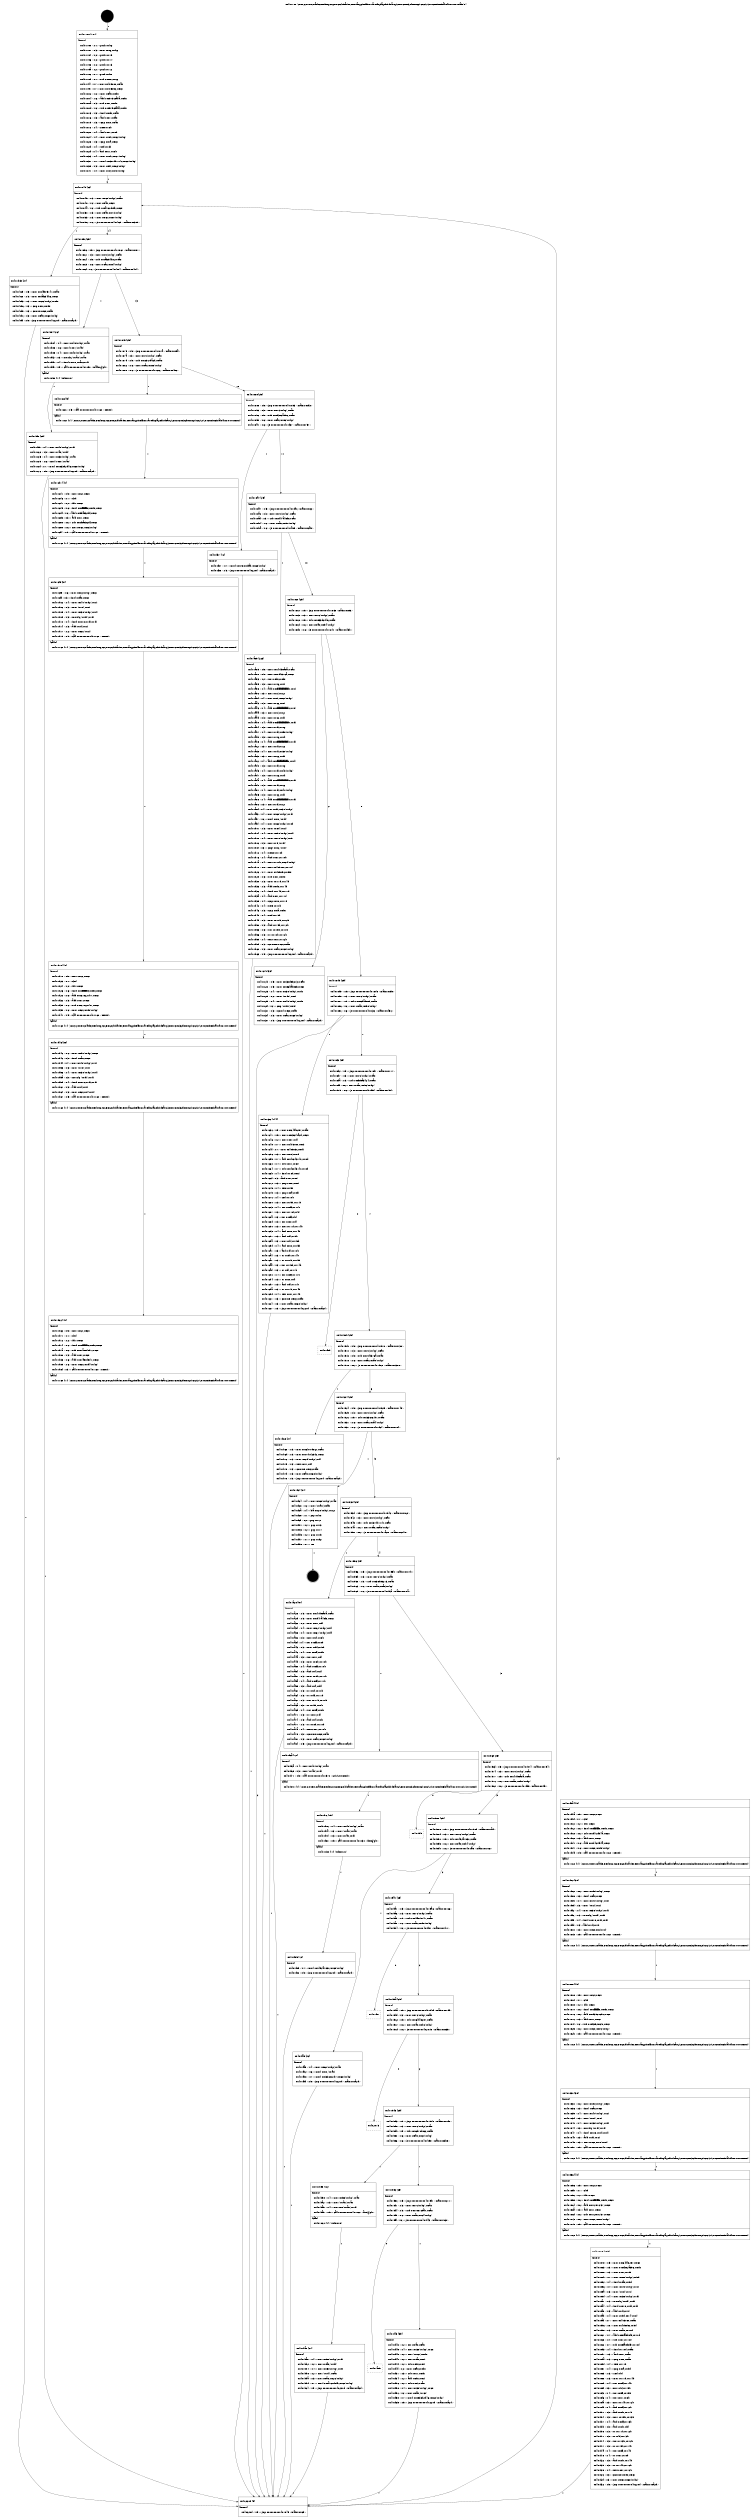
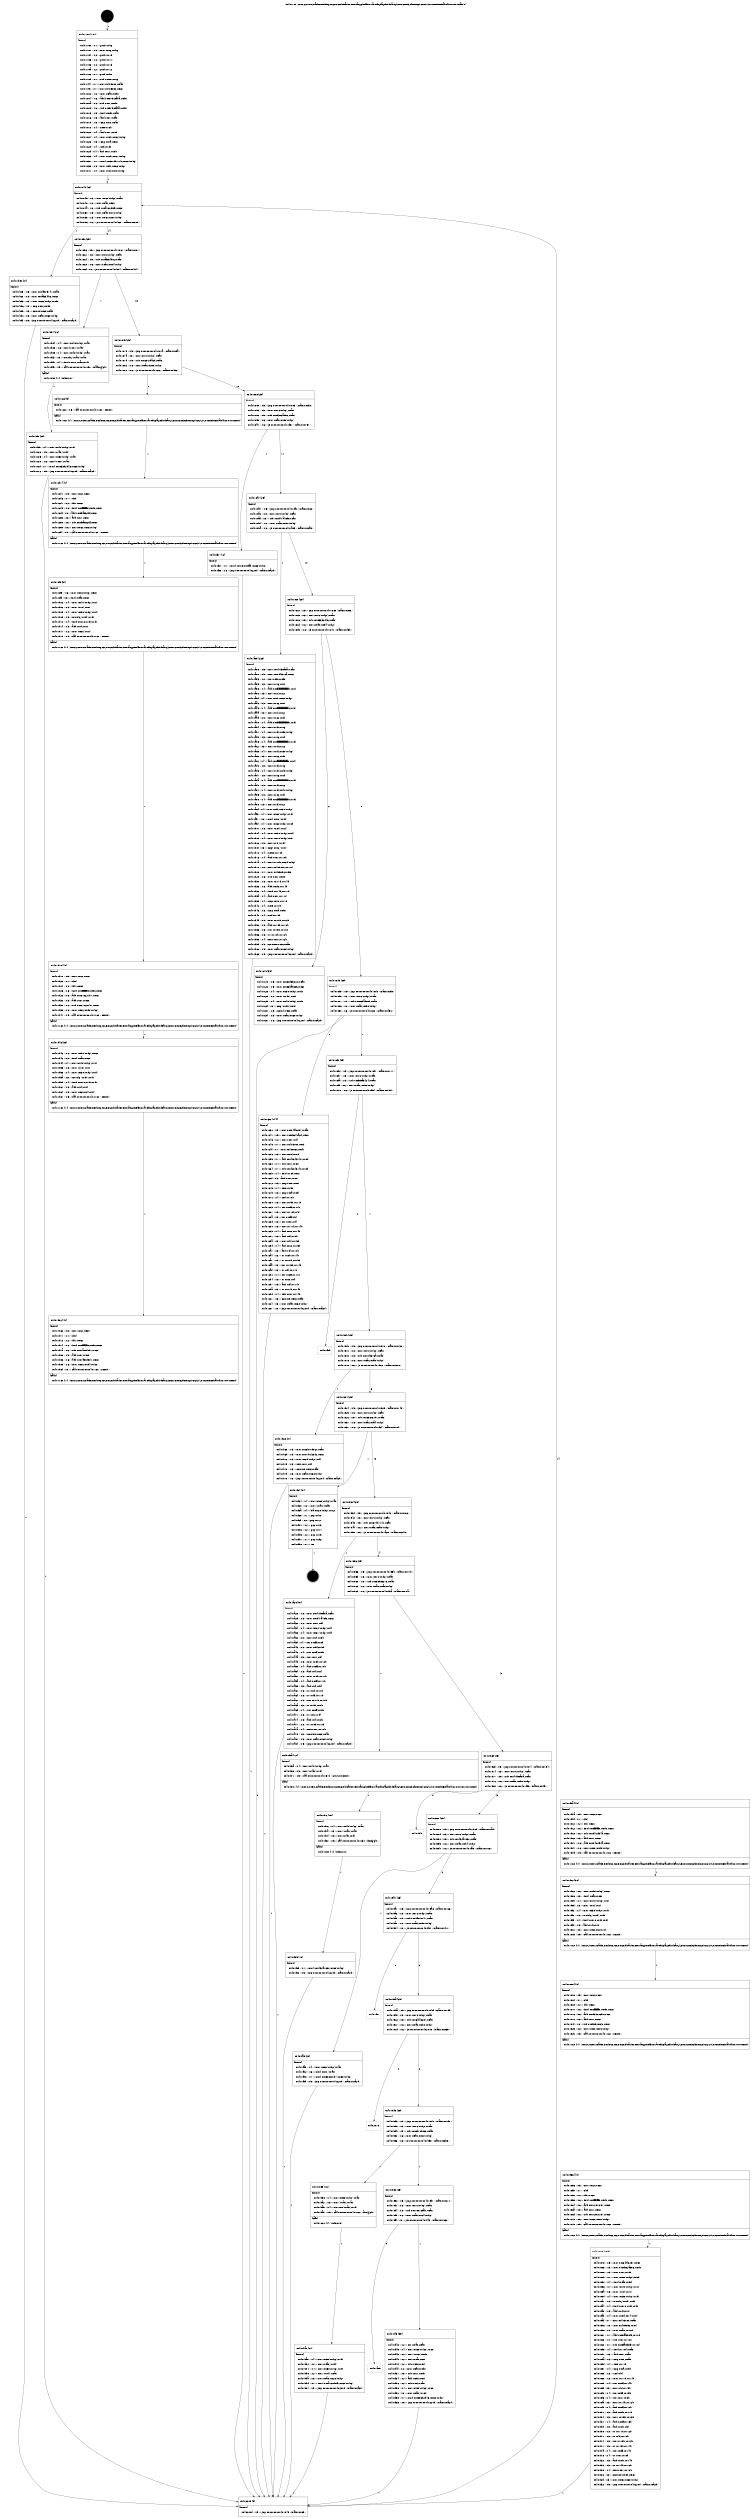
node "0x401e30 [38]": removed
